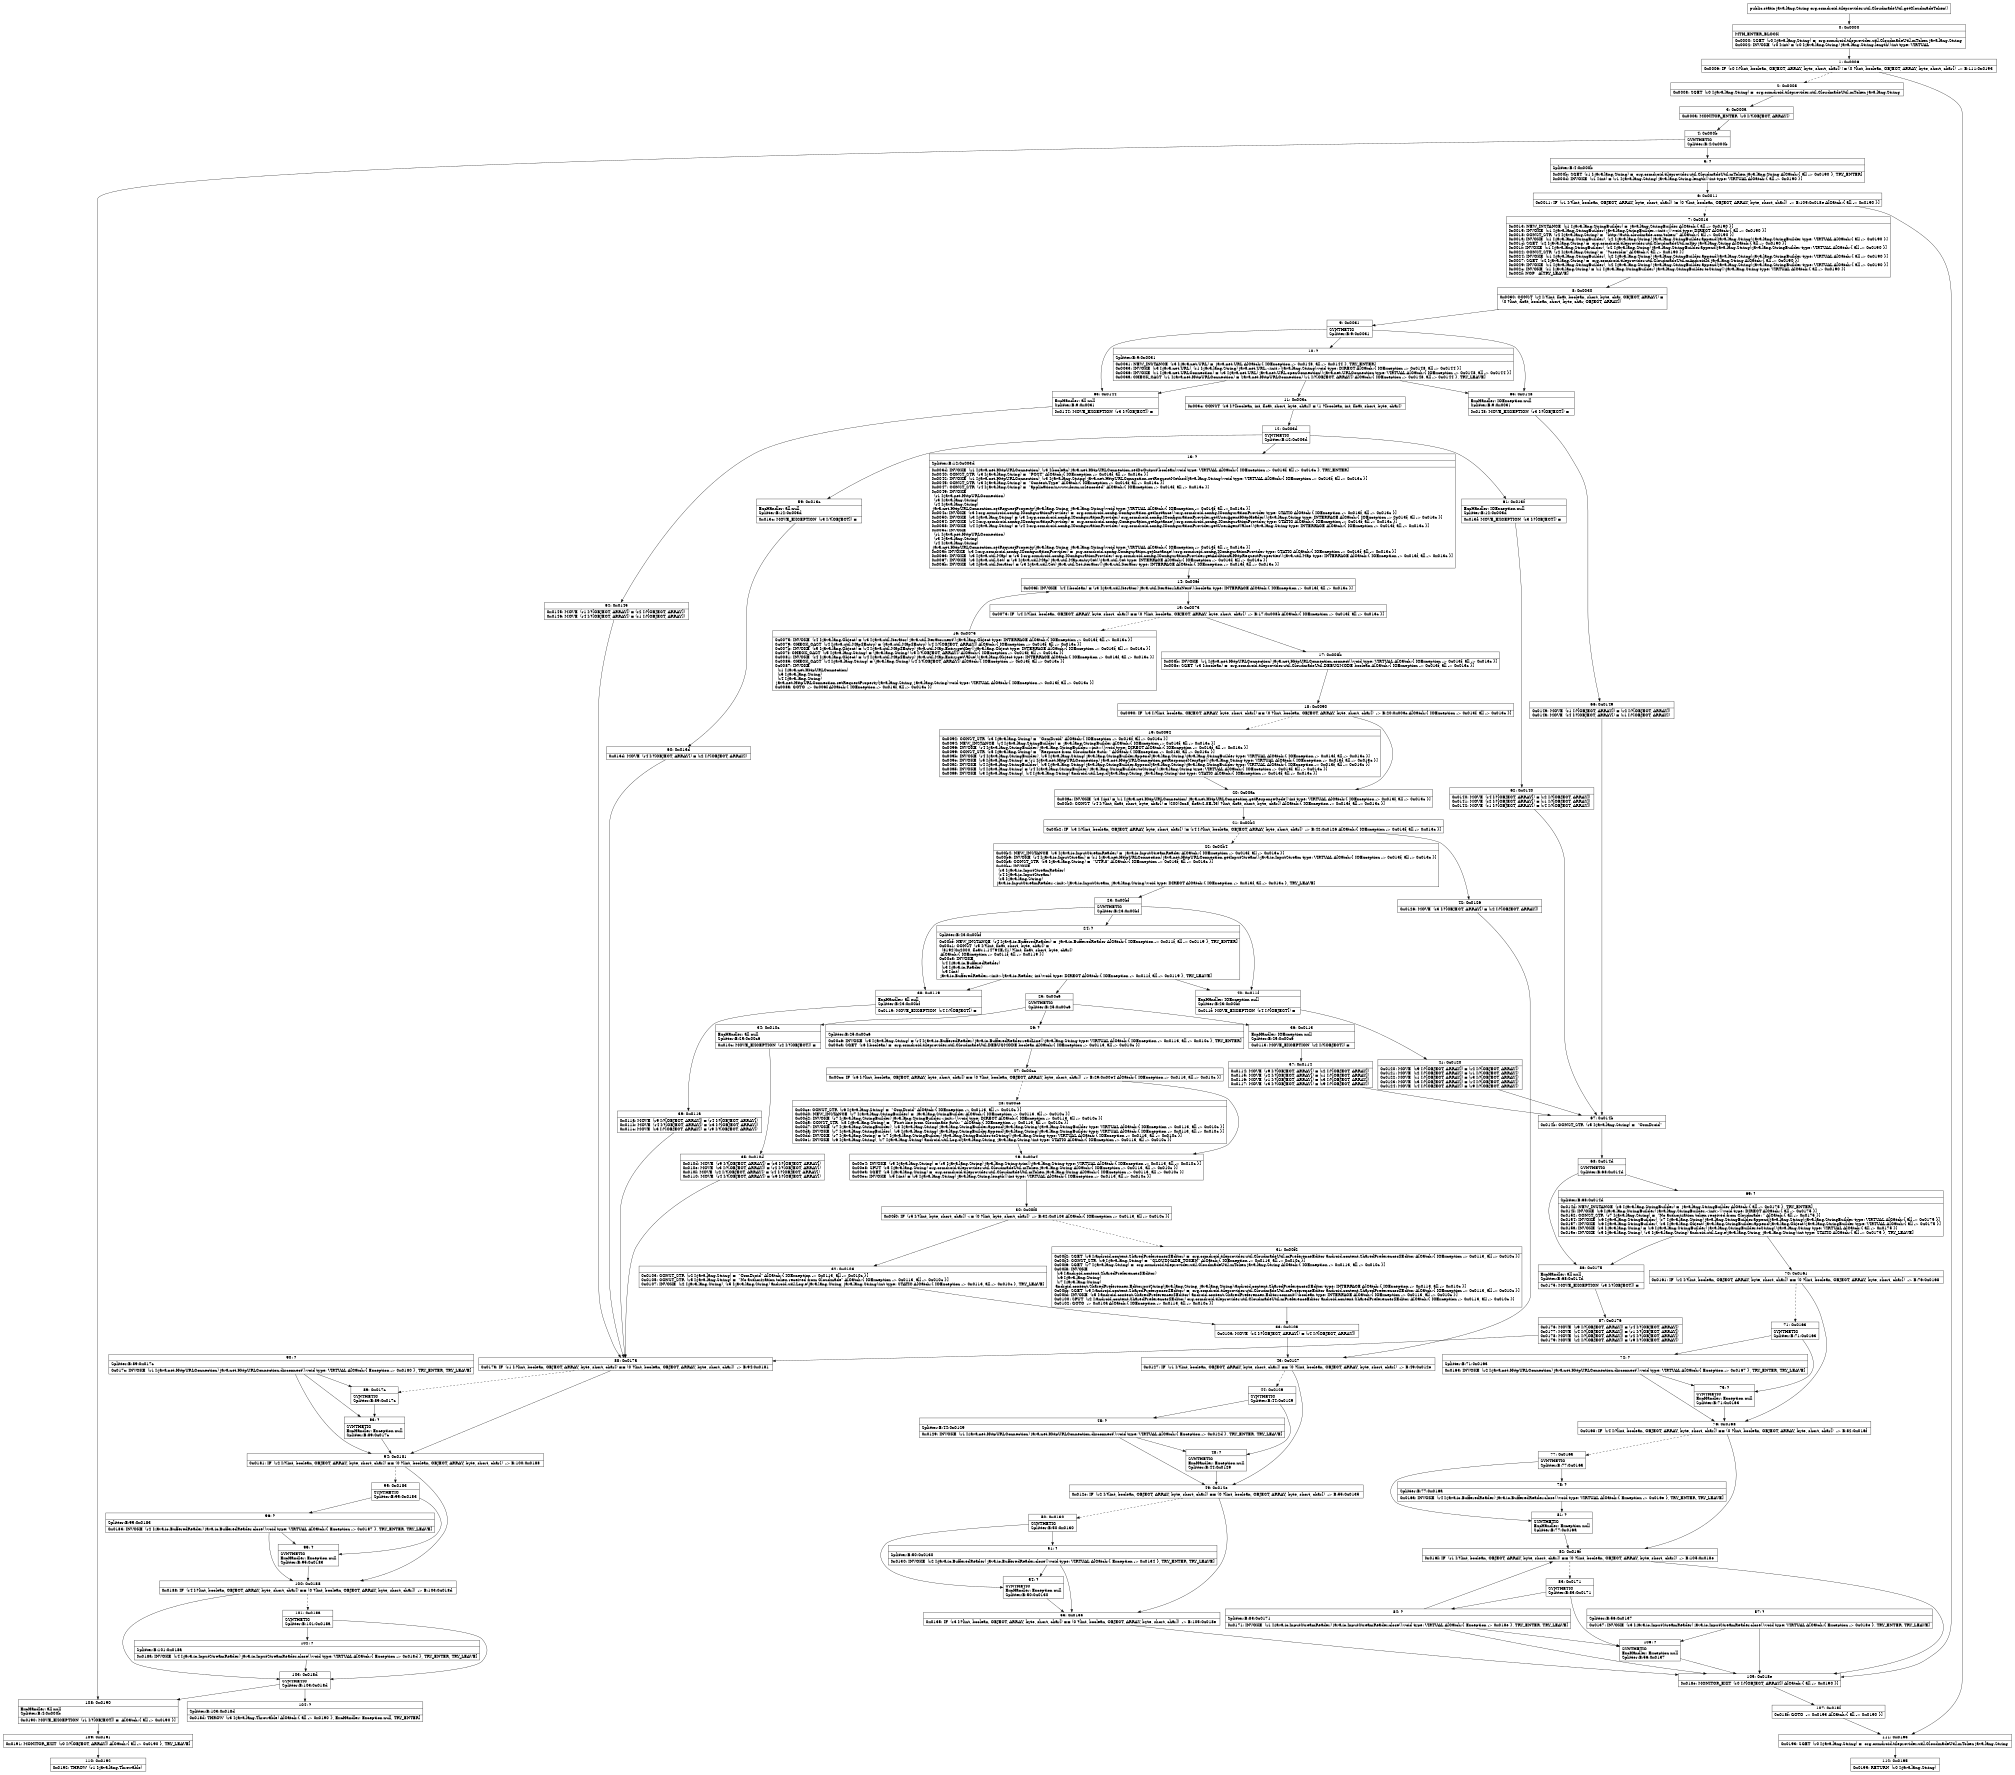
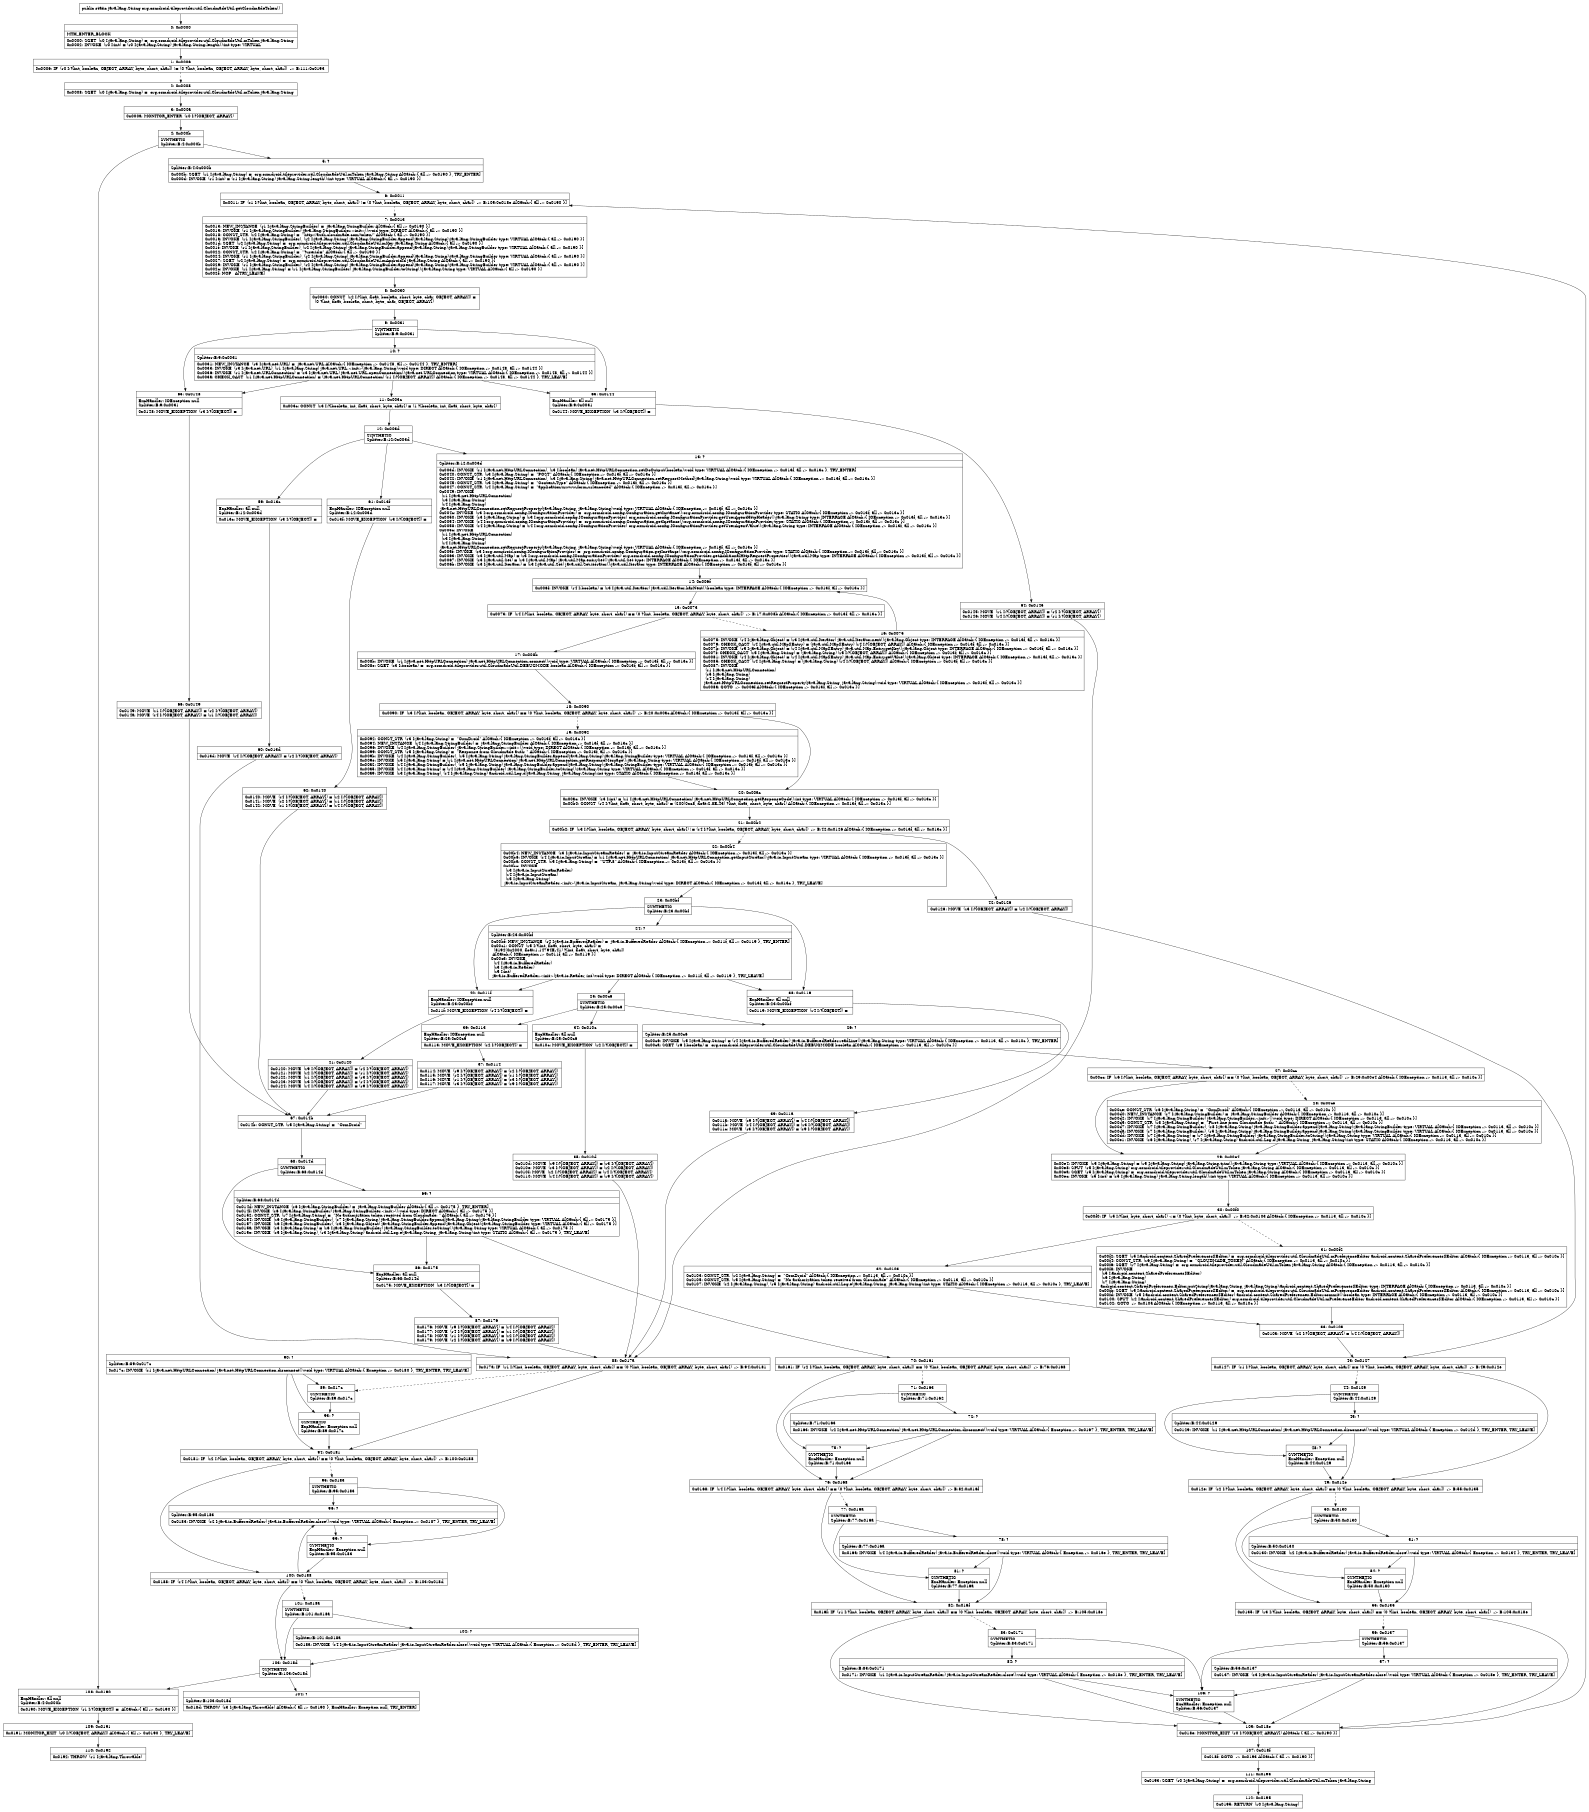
edge "1: 0x0006" -> "111: 0x0193": removed
edge "6: 0x0011" -> "105: 0x018e": reversed
node "71: 0x0163": text "Splitter:B:71:0x0163" -> "Splitter:B:71:0x0162"
edge "96: ?" -> "100: 0x0188": reversed
edge "84: ?" -> "82: 0x016f": now "78: ?" -> "82: 0x016f"
node "56: 0x0137": added
